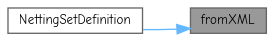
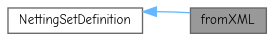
edge "NettingSetDefinition" -> "fromXML": reversed
